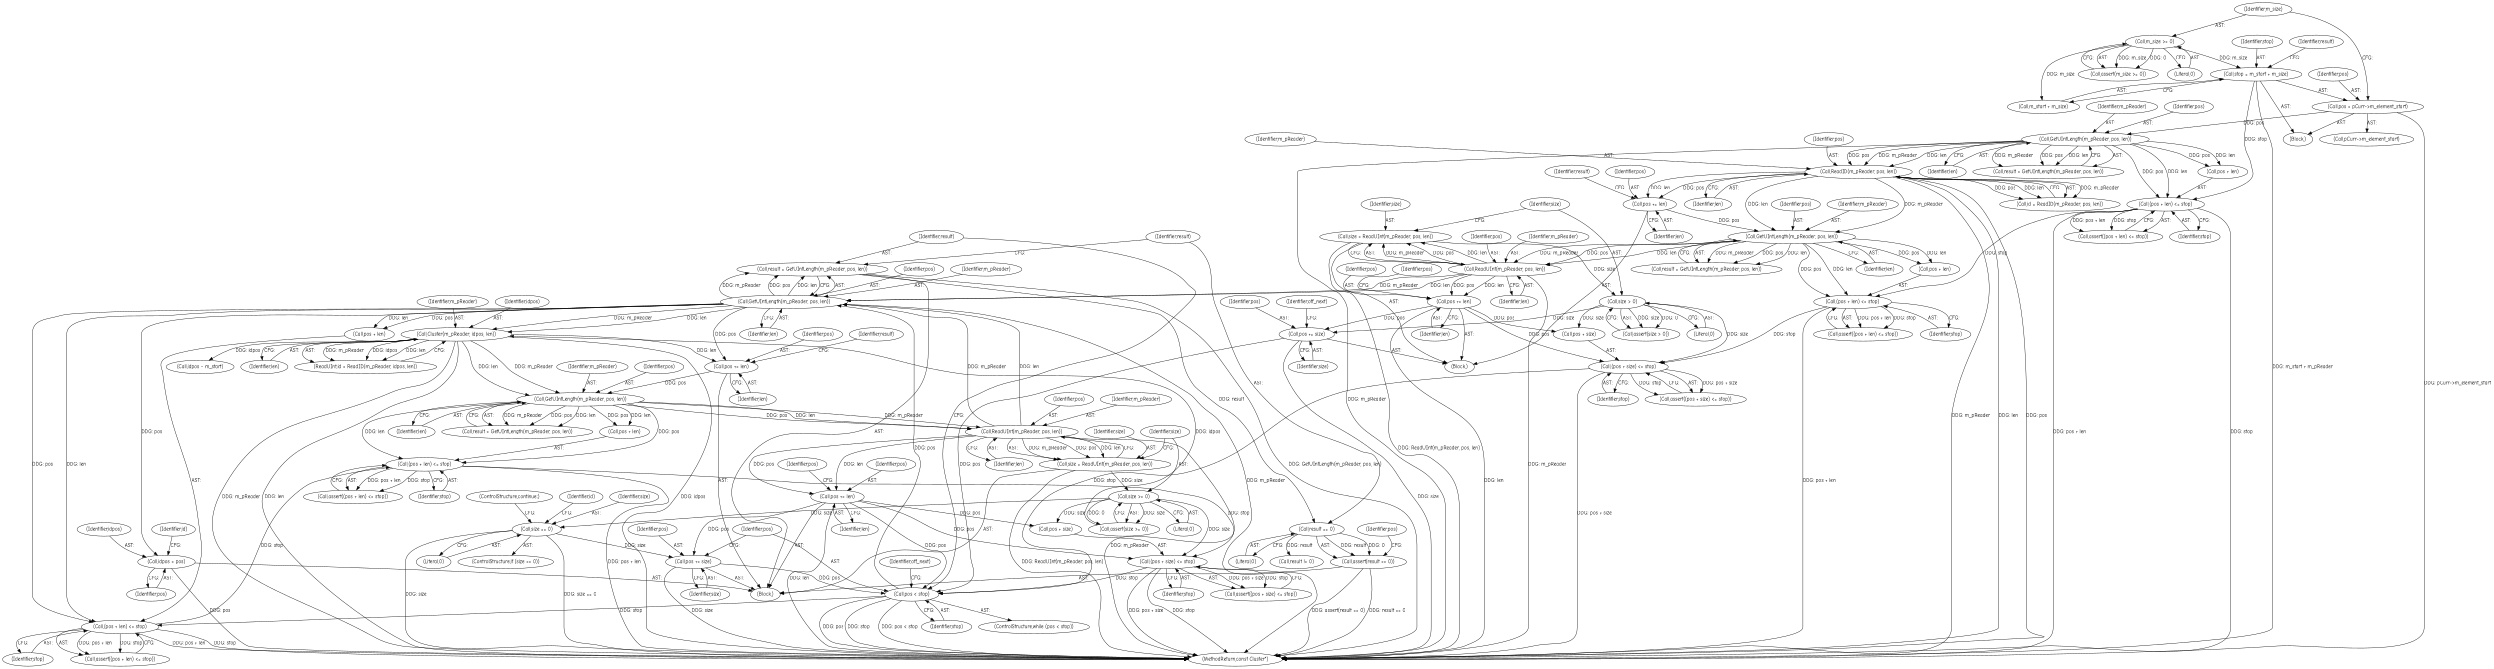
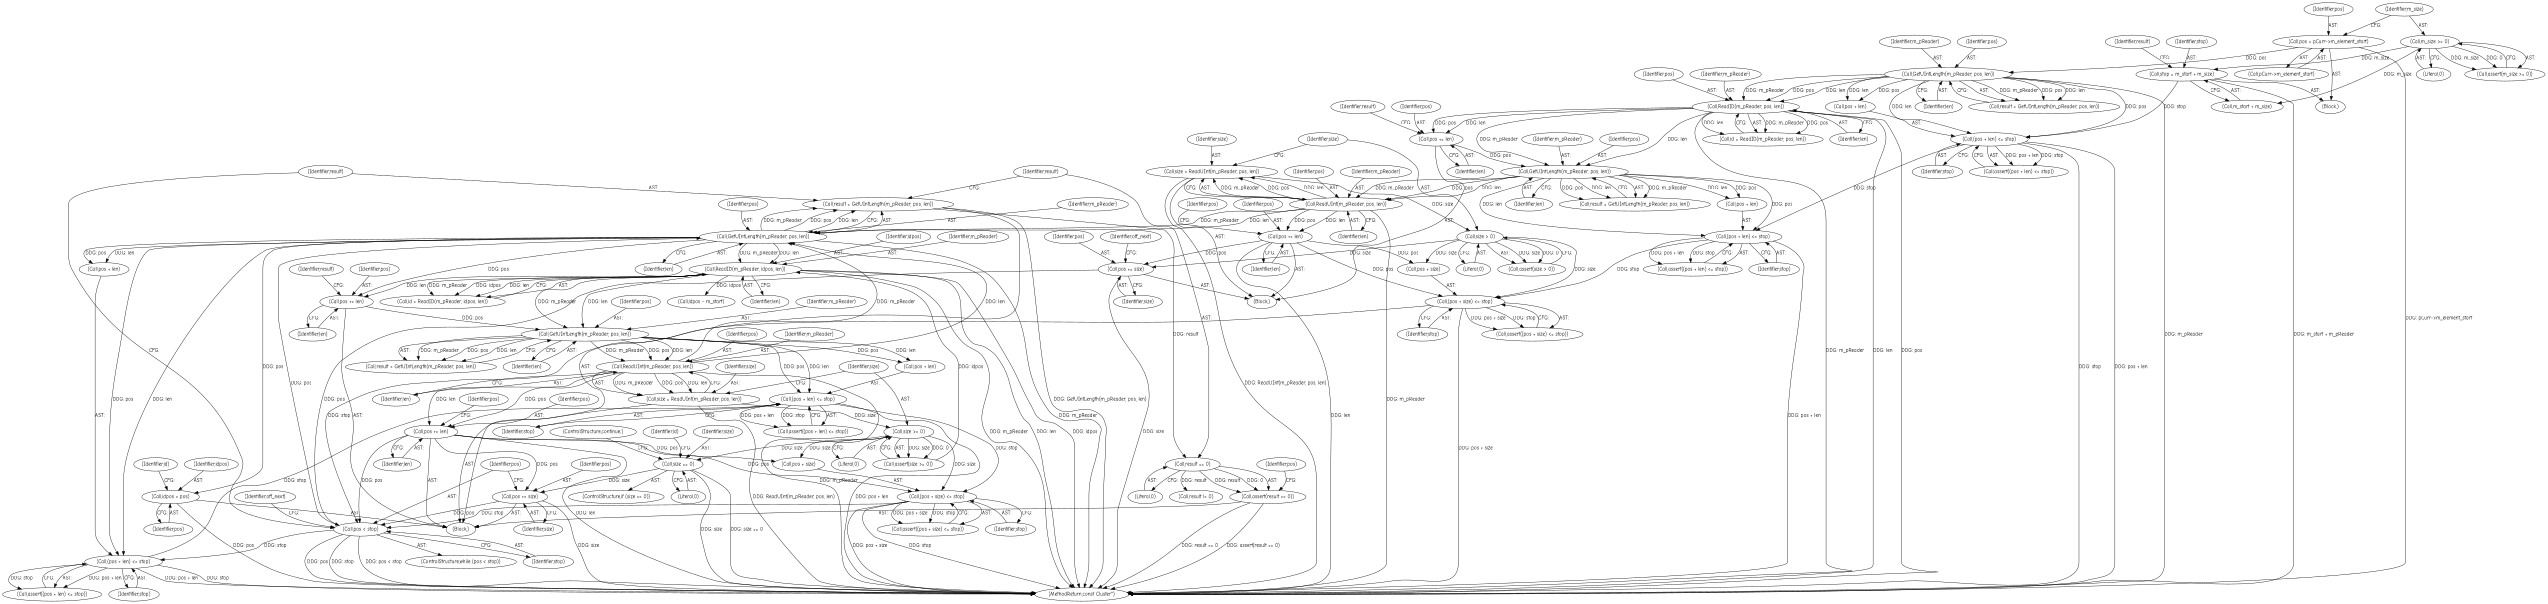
edge "(Call,stop = m_start + m_size)" -> "(Call,pos = pCurr->m_element_start)": now "(Call,pCurr->m_element_start)" -> "(Call,pos = pCurr->m_element_start)"
node "(Call,Cluster(m_pReader, idpos, len))": label "(Call,Cluster(m_pReader, idpos, len))" -> "(Call,ReadID(m_pReader, idpos, len))"
node "(ReadUInt,id = ReadID(m_pReader, idpos, len))": label "(ReadUInt,id = ReadID(m_pReader, idpos, len))" -> "(Call,id = ReadID(m_pReader, idpos, len))"
